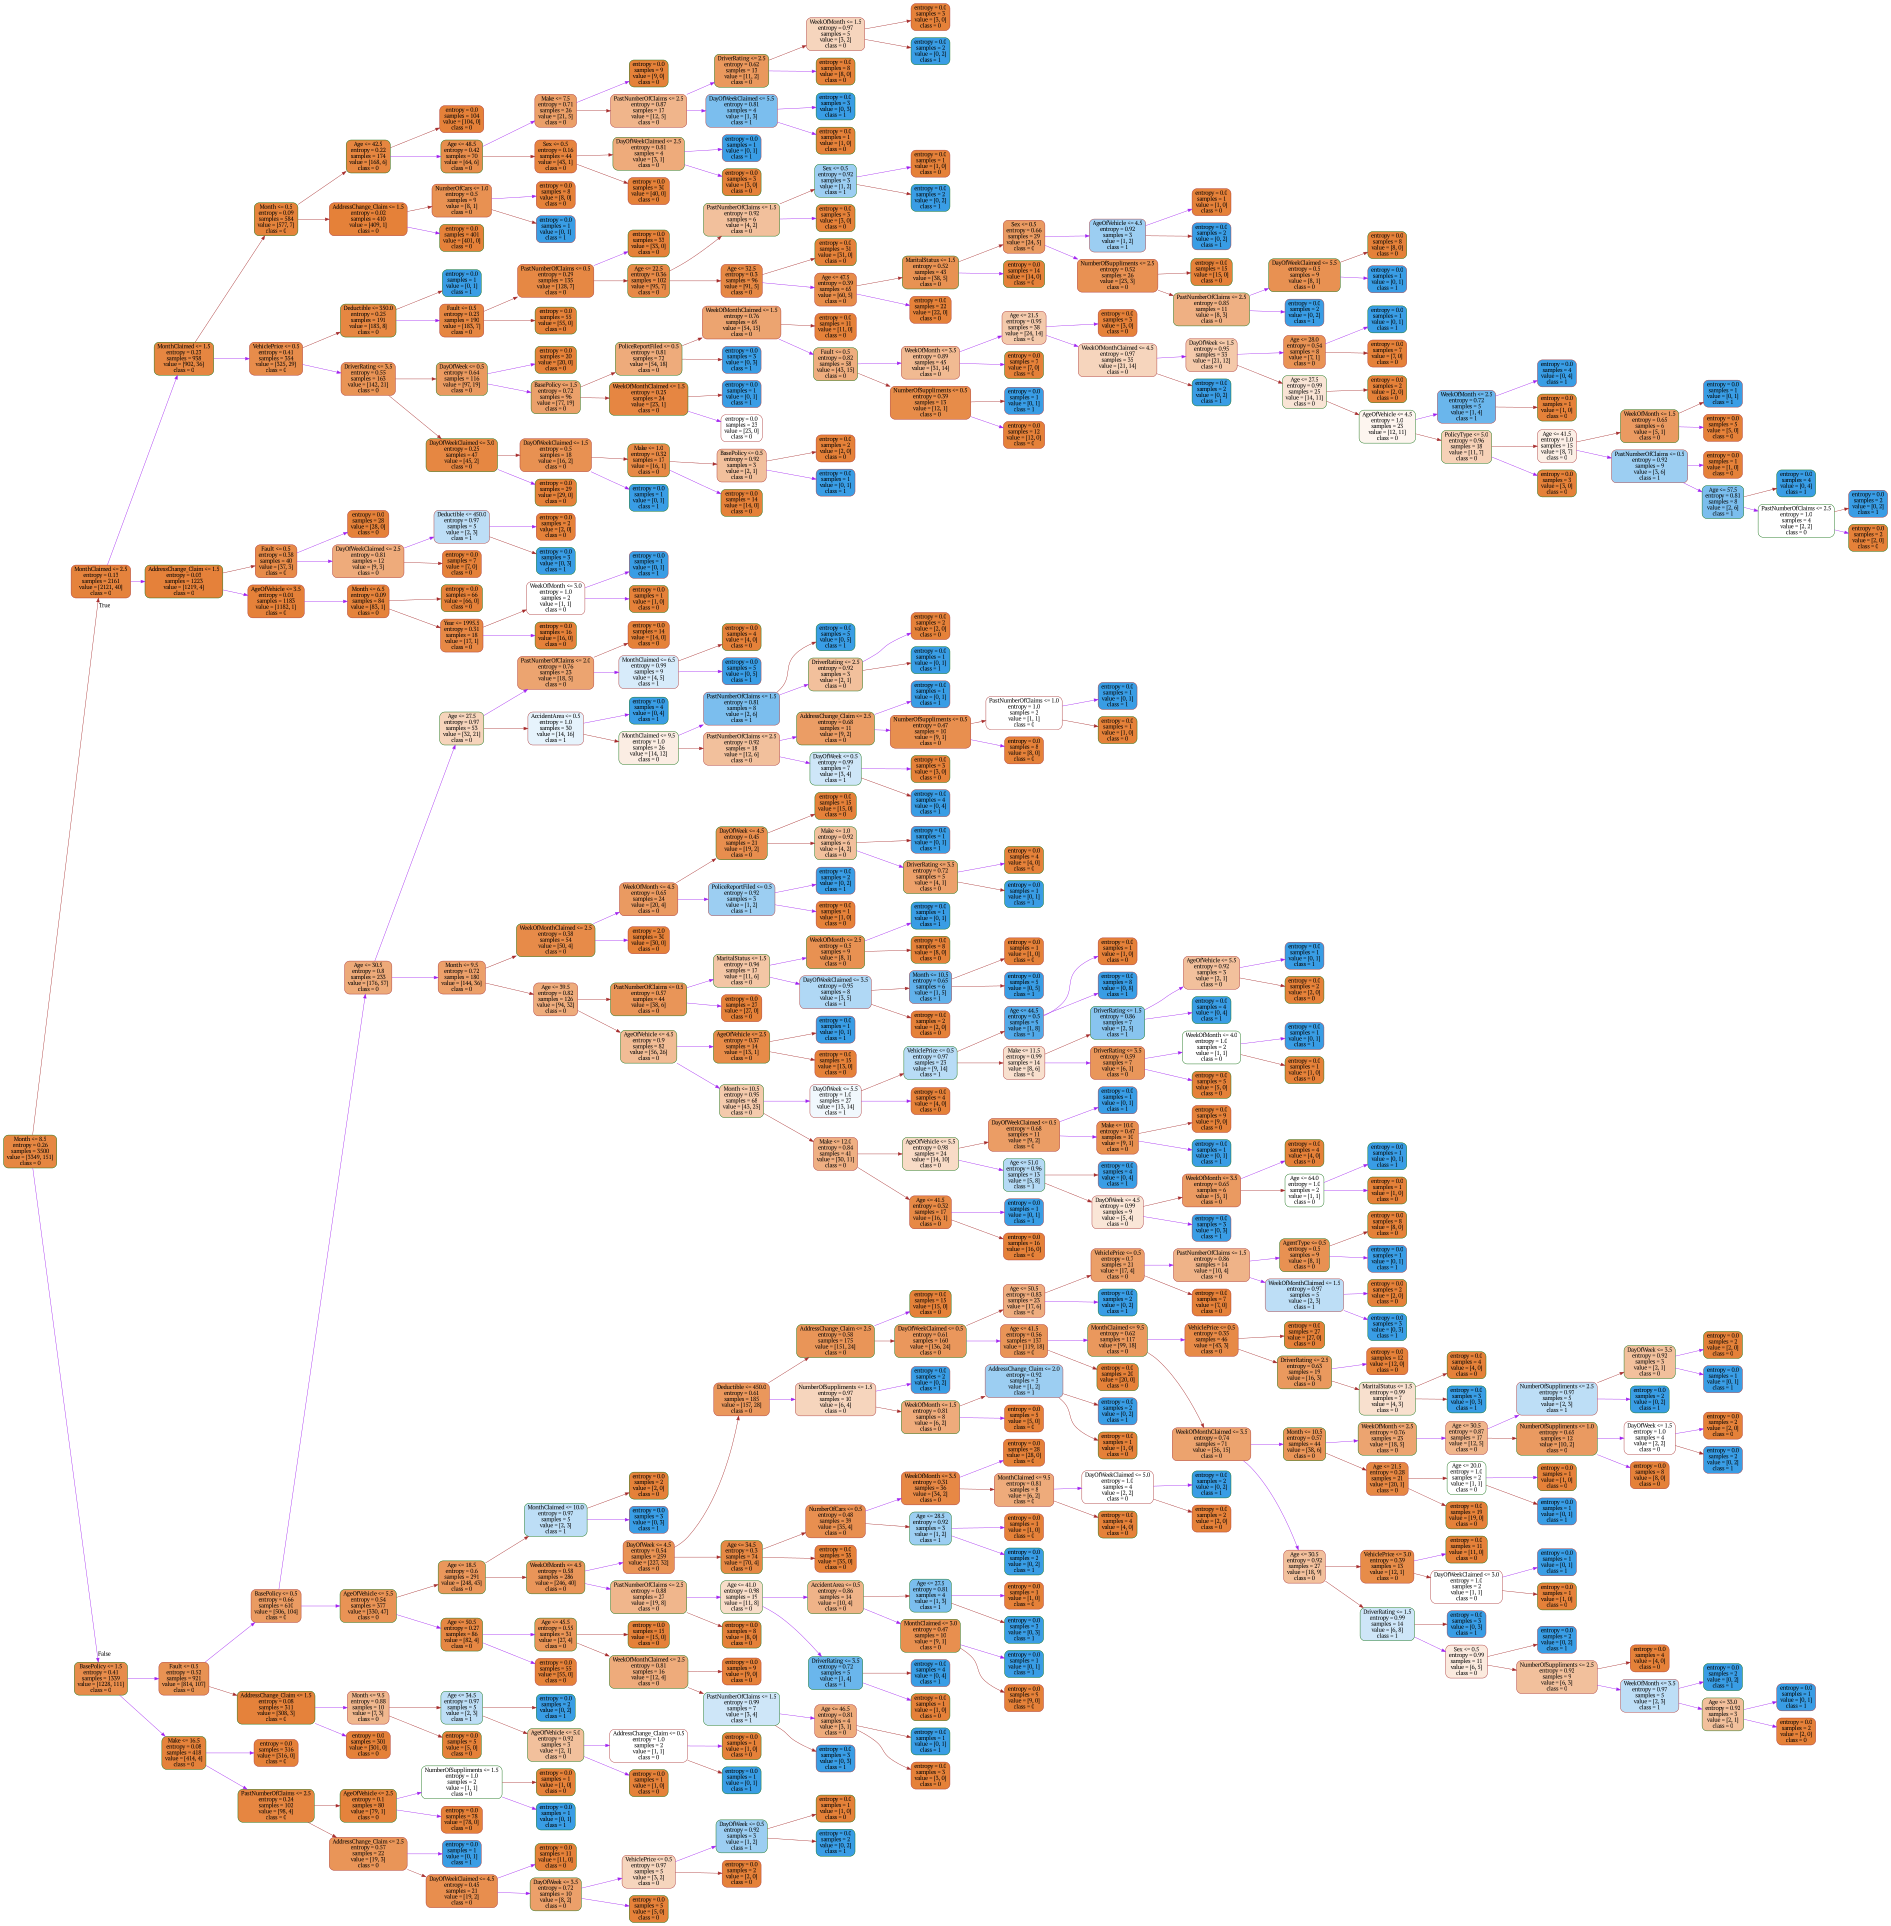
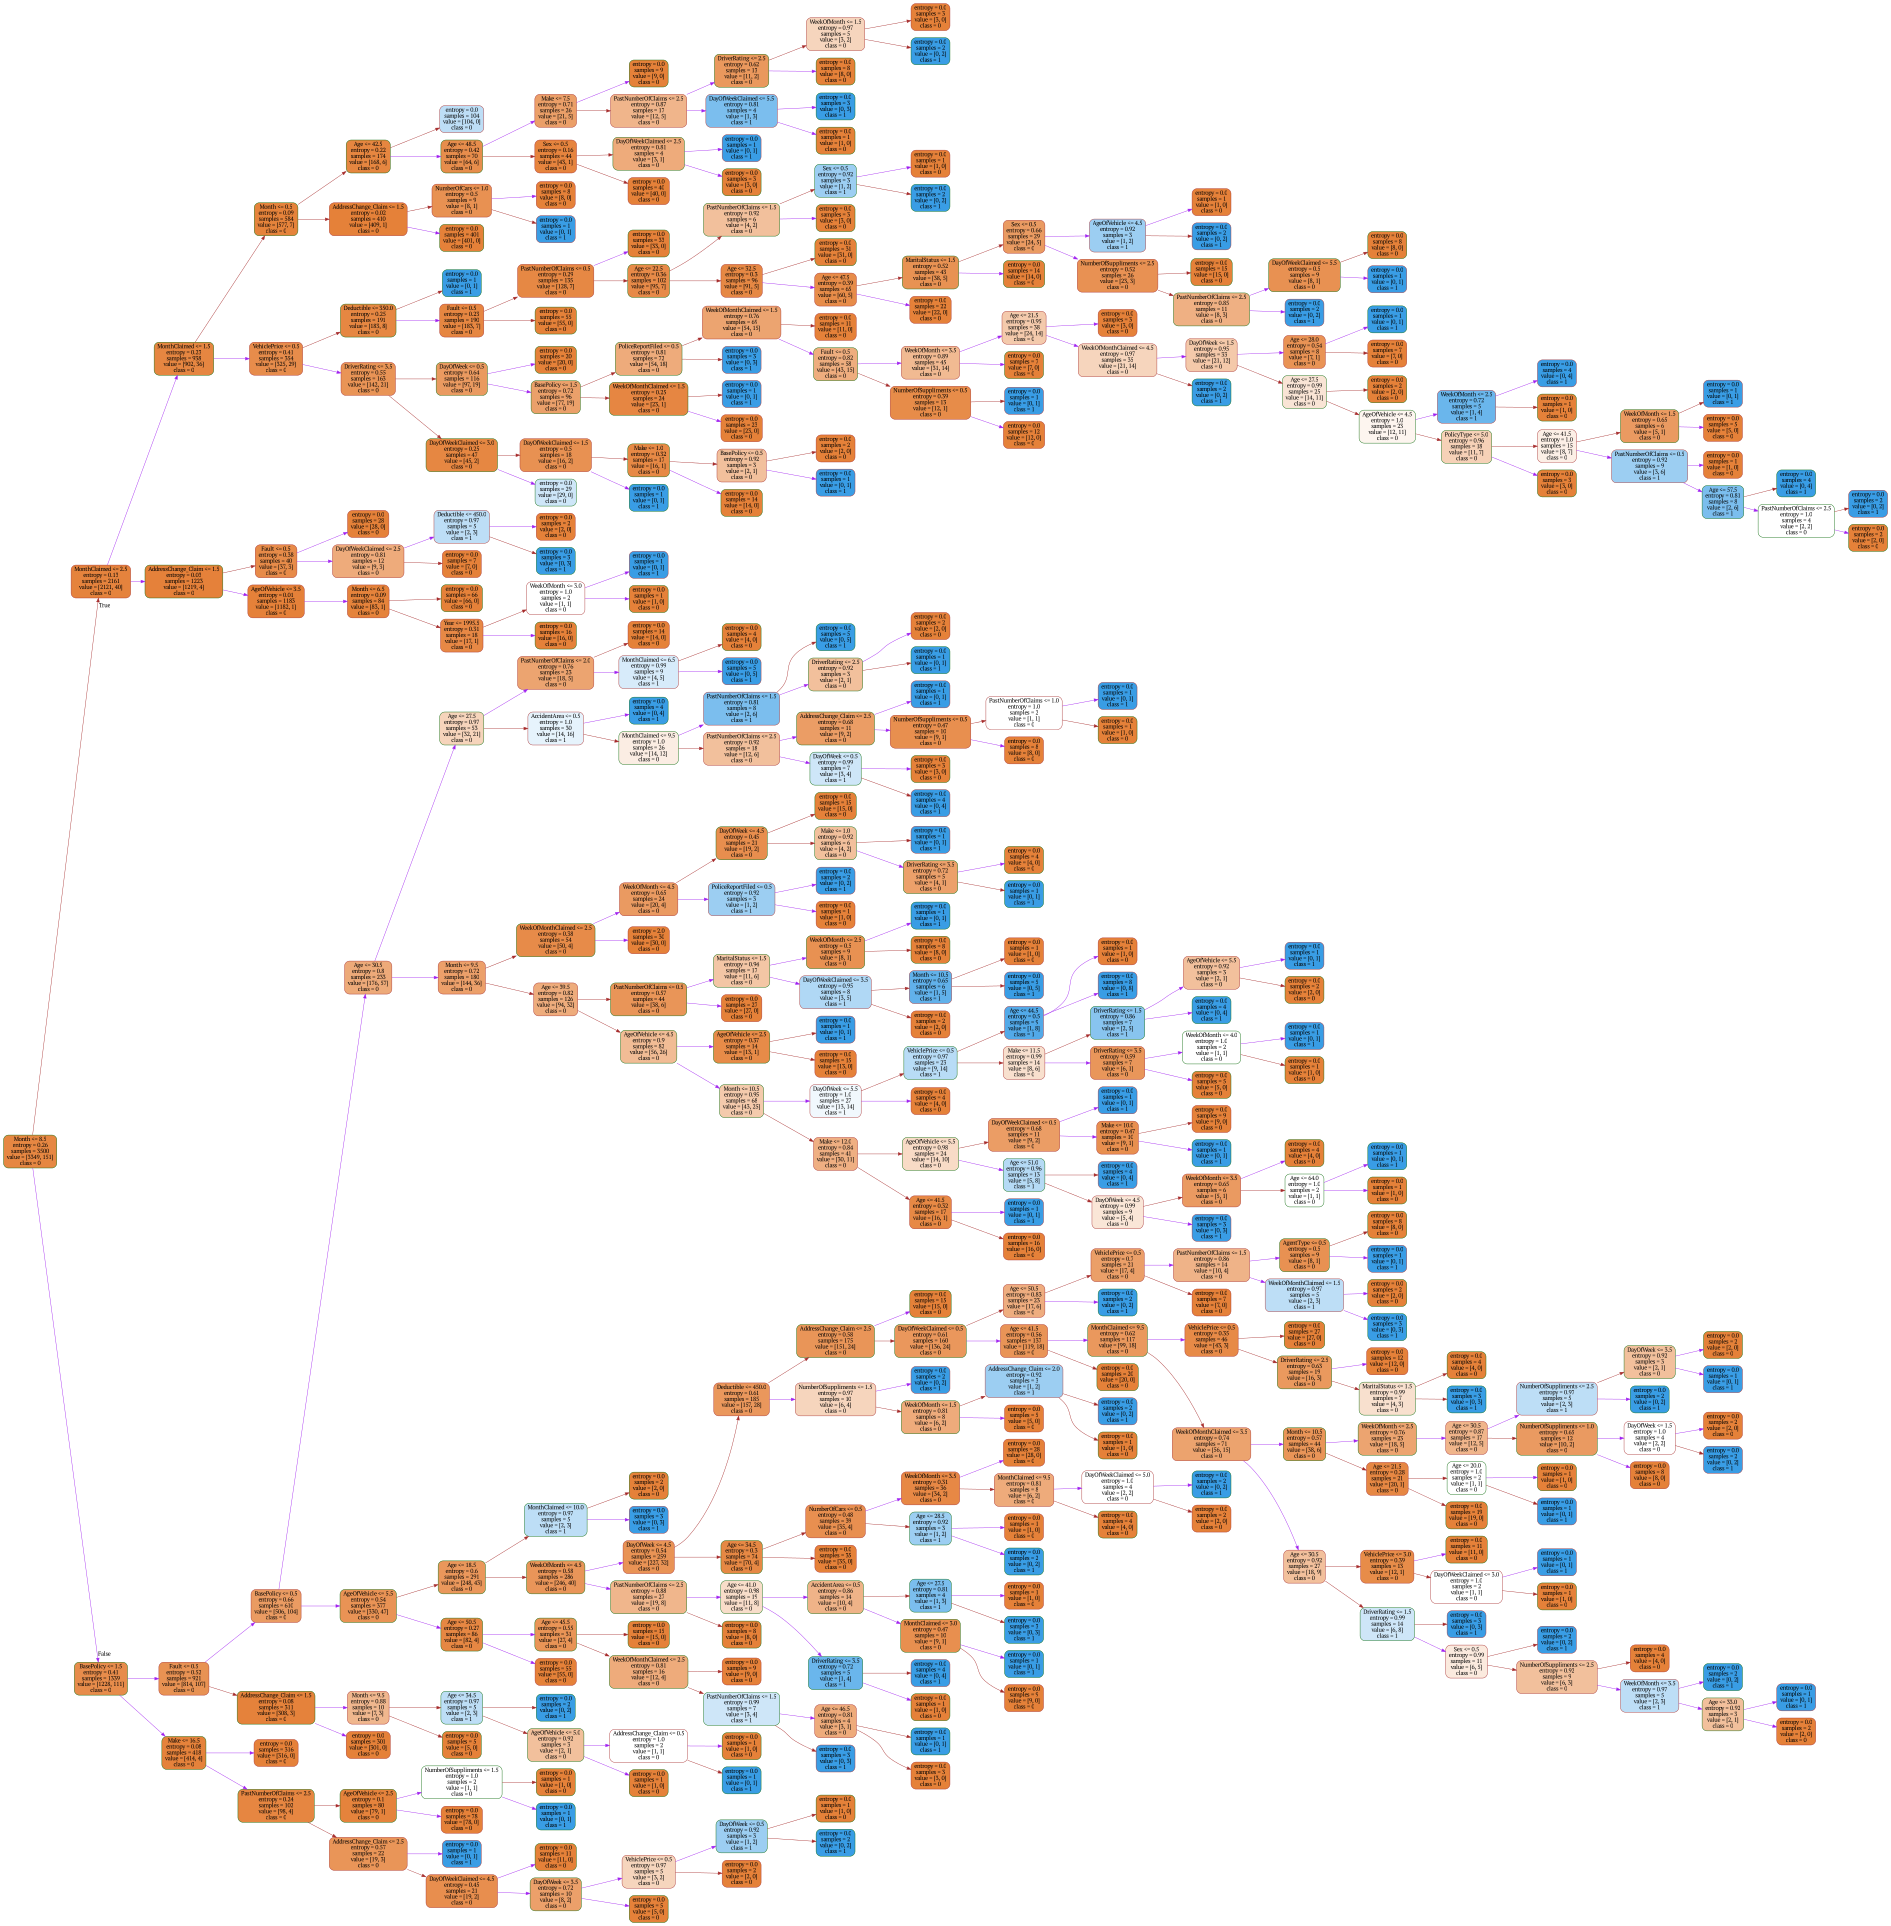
node "entropy = 0.0 samples = 104 value = [104, 0] class = 0": fillcolor #e58139 -> #bddef6
node "entropy = 0.0 samples = 30 value = [40, 0] class = 0": label "entropy = 0.0 samples = 30 value = [40, 0] class = 0" -> "entropy = 0.0 samples = 40 value = [40, 0] class = 0"
node "entropy = 0.0 samples = 23 value = [23, 0] class = 0": fillcolor #ffffff -> #e58139
node "entropy = 0.0 samples = 29 value = [29, 0] class = 0": fillcolor #e58139 -> #cee6f8
